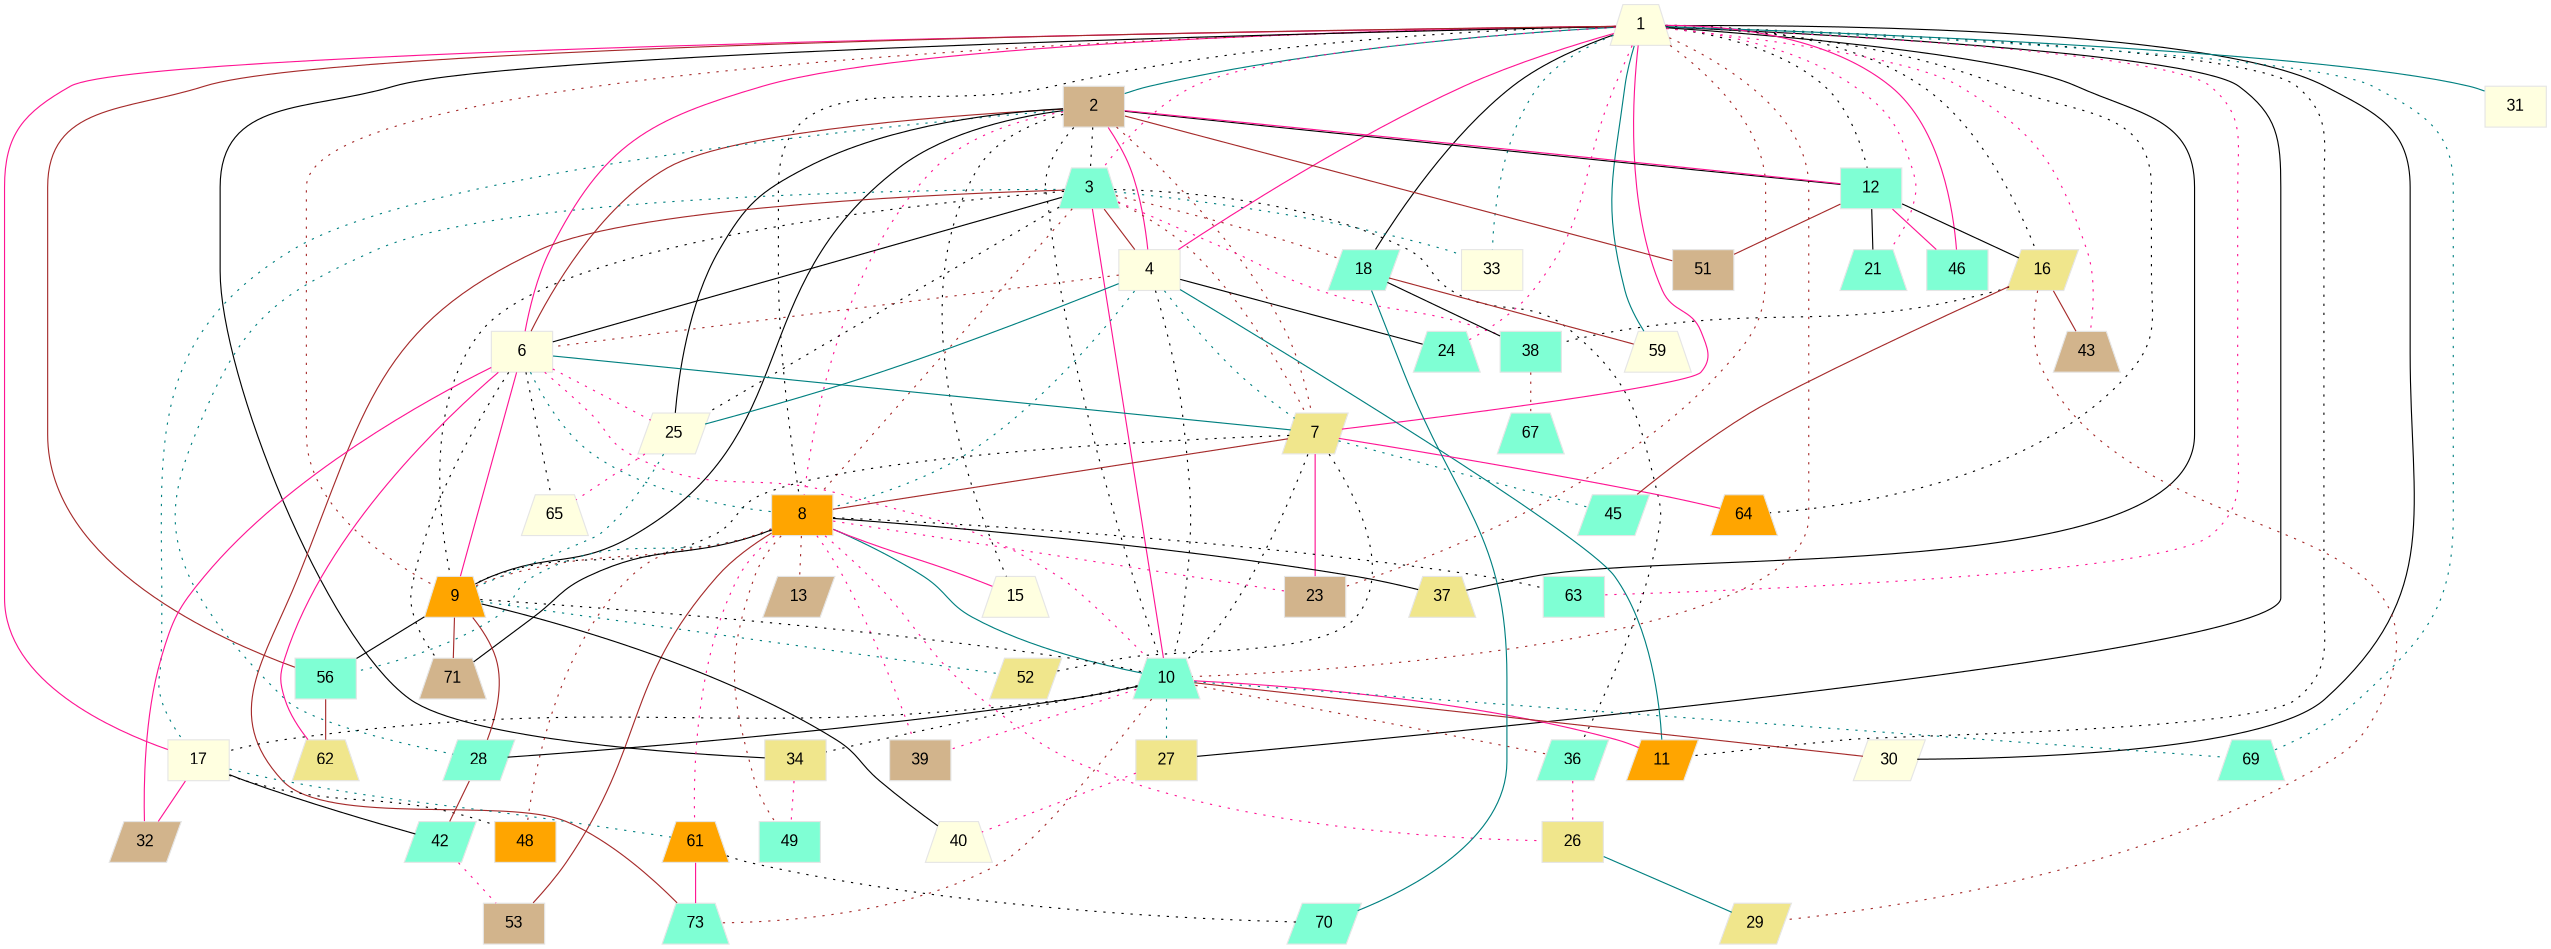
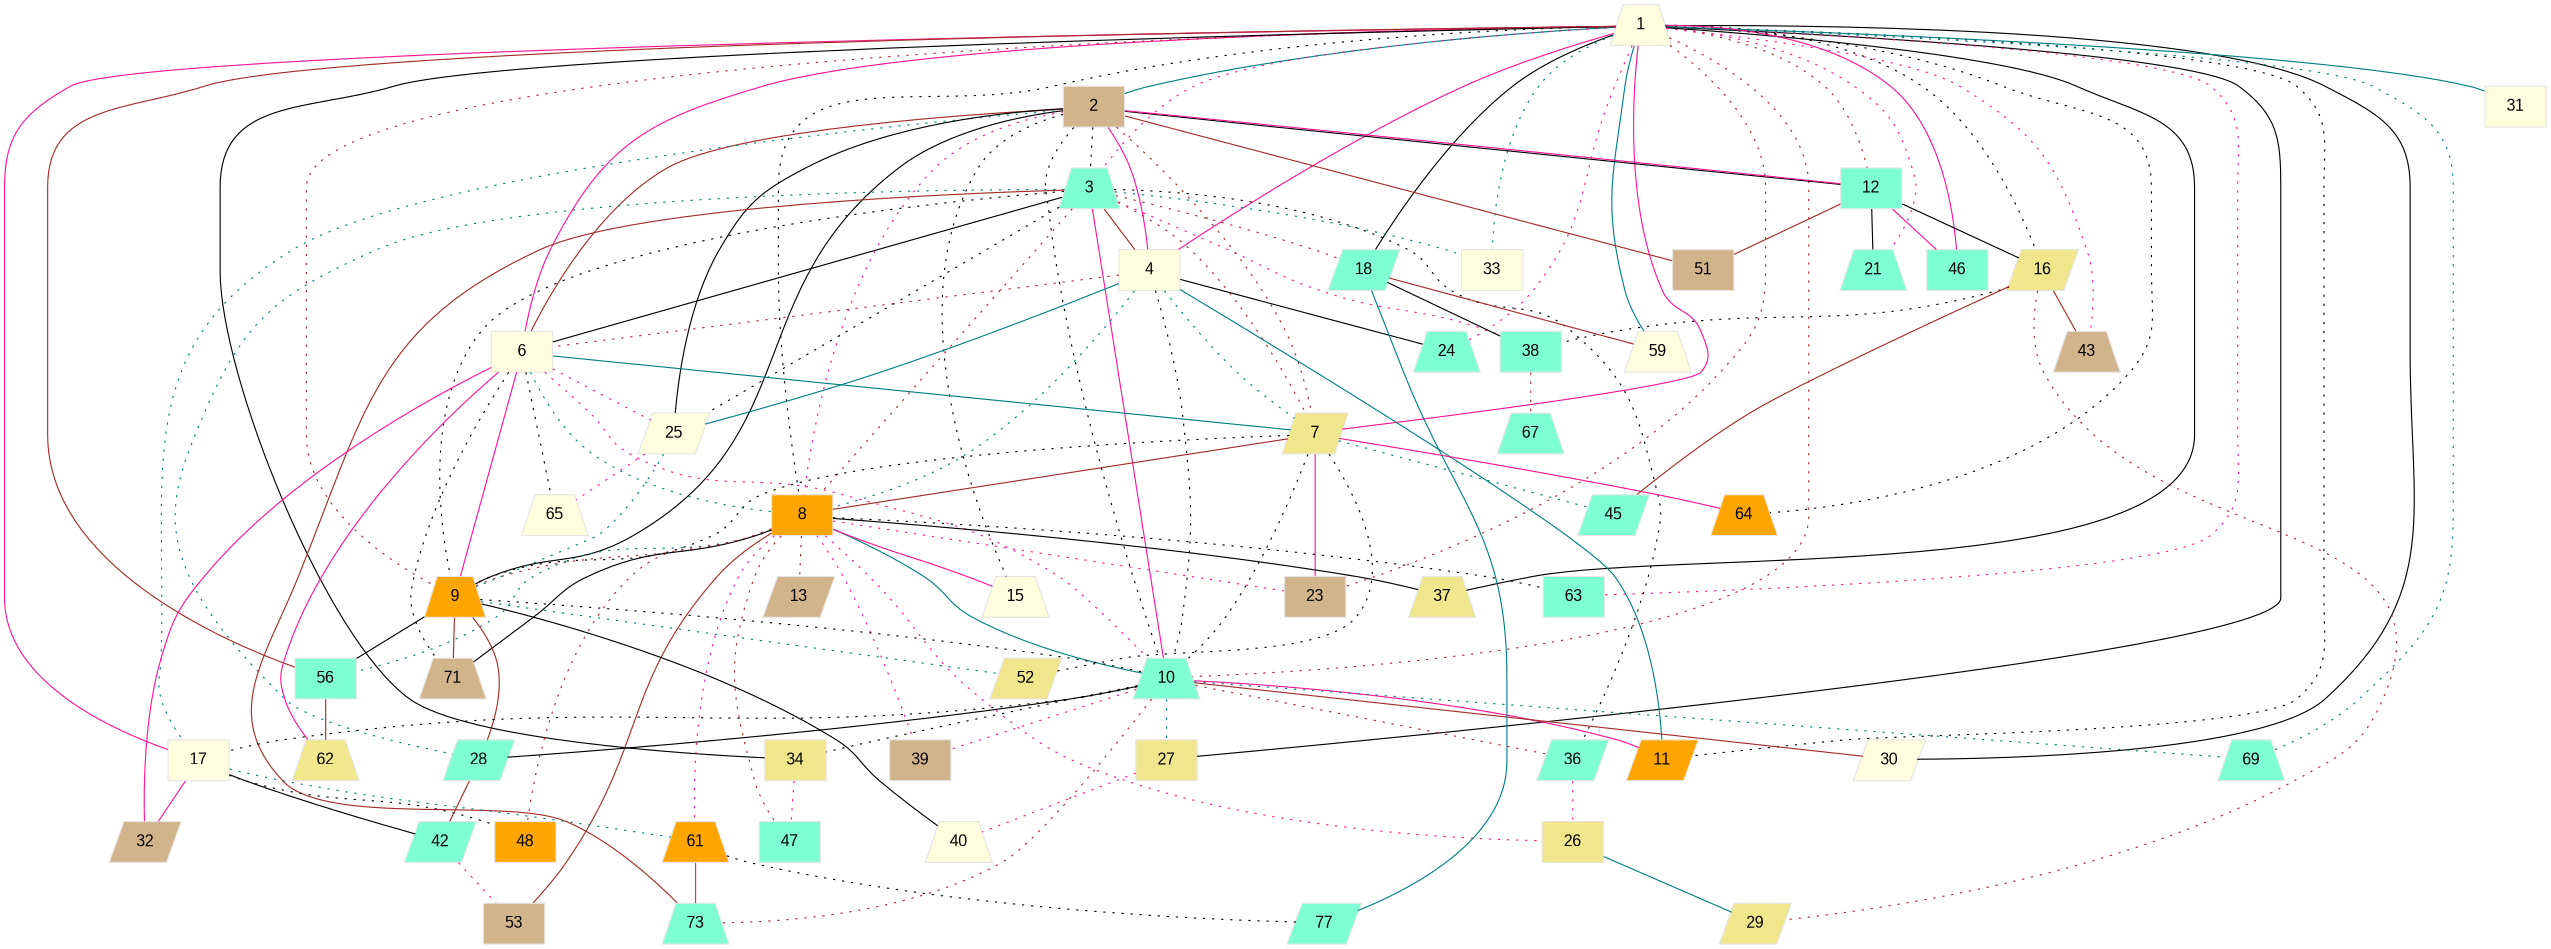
edge "1" -- "12": color black -> brown
node "49": label "49" -> "47"
node "70": label "70" -> "77"
